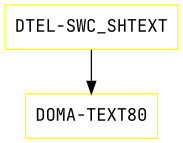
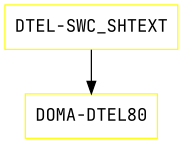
node "DOMA-TEXT80": label "DOMA-TEXT80" -> "DOMA-DTEL80"
